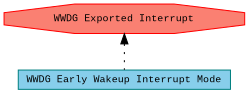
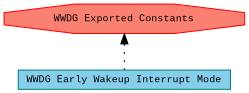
node "WWDG Exported Interrupt": label "WWDG Exported Interrupt" -> "WWDG Exported Constants"
